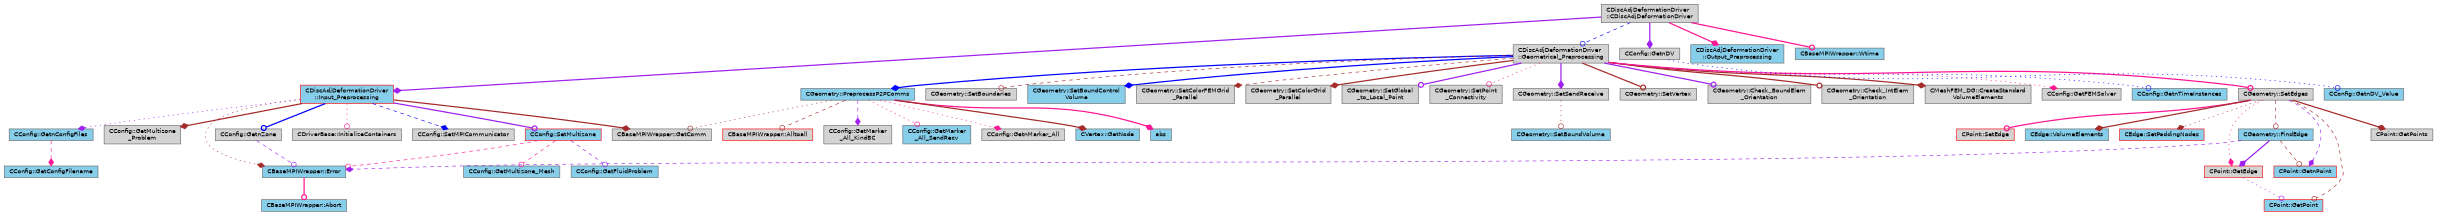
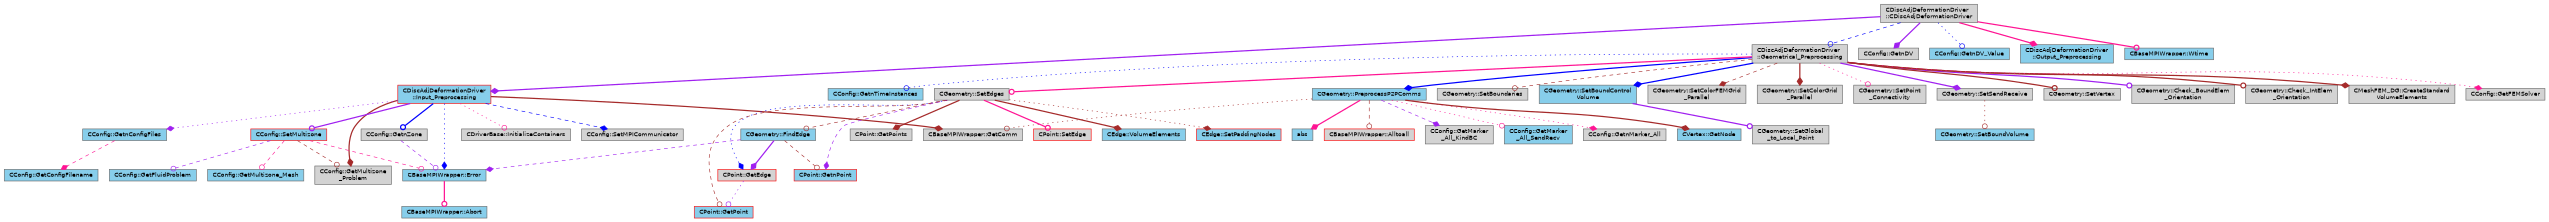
edge "CDiscAdjDeformationDriver ::Geometrical_Preprocessing" -> "CGeometry::SetGlobal _to_Local_Point": now "CGeometry::SetBoundControl Volume" -> "CGeometry::SetGlobal _to_Local_Point"
edge "CConfig::GetnDV" -> "CConfig::GetnDV_Value": now "CDiscAdjDeformationDriver ::CDiscAdjDeformationDriver" -> "CConfig::GetnDV_Value"
edge "CGeometry::SetEdges" -> "CPoint::GetEdge": color deeppink -> blue
edge "CDiscAdjDeformationDriver ::Input_Preprocessing" -> "CBaseMPIWrapper::Error": color brown -> blue
edge "CConfig::SetMultizone" -> "CConfig::GetMultizone _Problem": added
